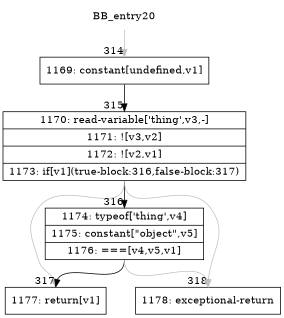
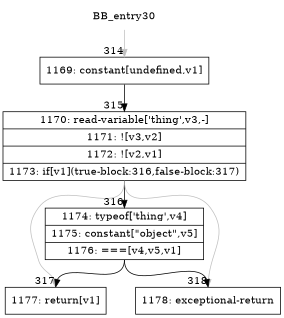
node "BB_entry20": label "BB_entry20" -> "BB_entry30"
edge "1174: typeof['thing',v4]" -> "1178: exceptional-return": color gray -> black
